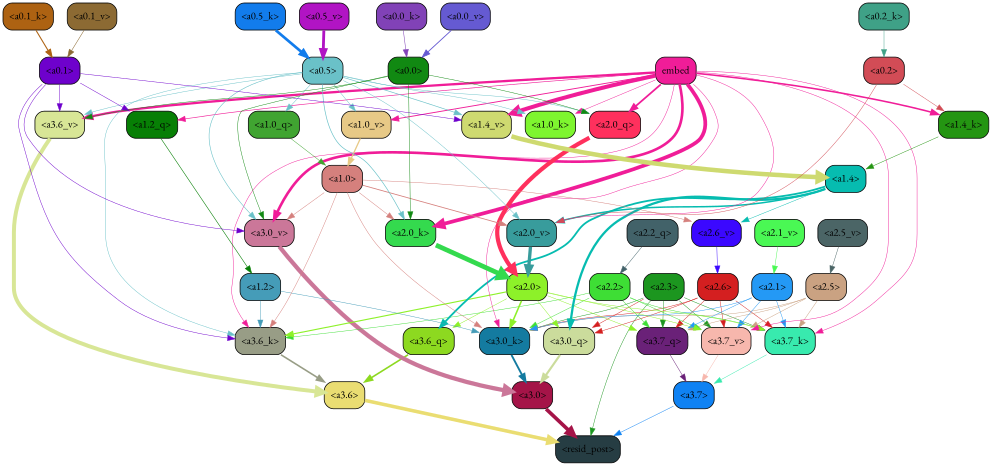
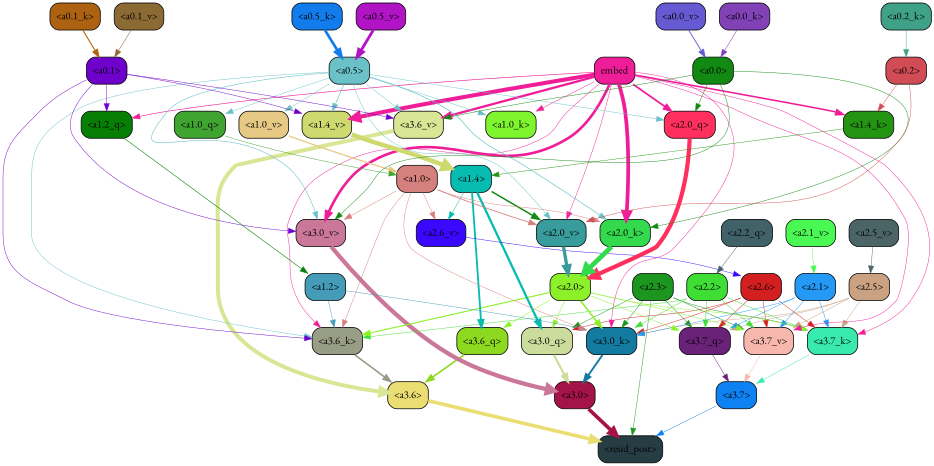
edge "embed" -> "<a1.0_v>": removed
edge "<a1.4>" -> "<a2.0_v>": color #06bcb0 -> #118912
edge "<a2.3>" -> "<a3.0_q>": color #d41f20 -> #1c961f
